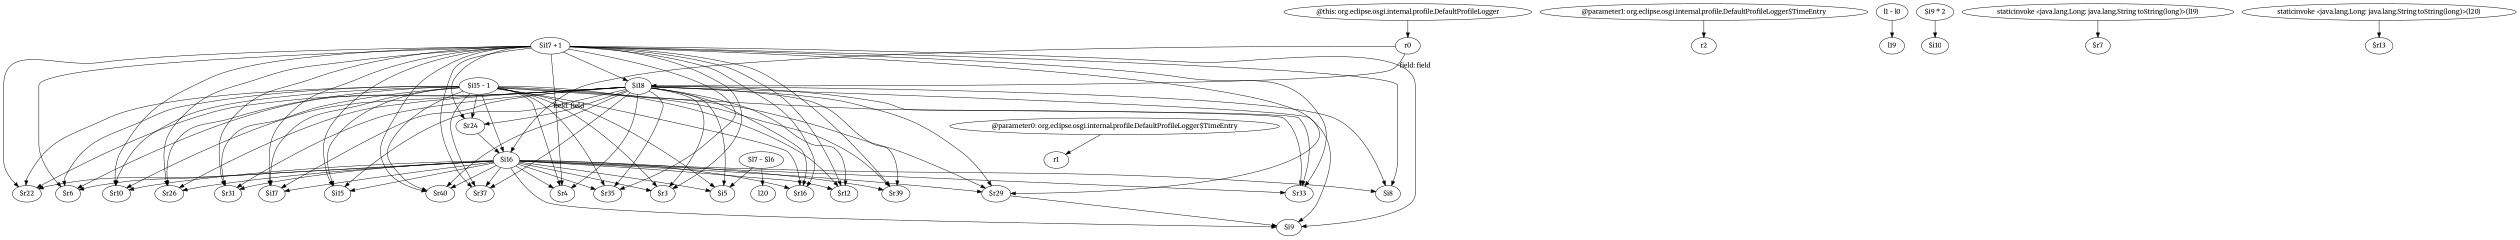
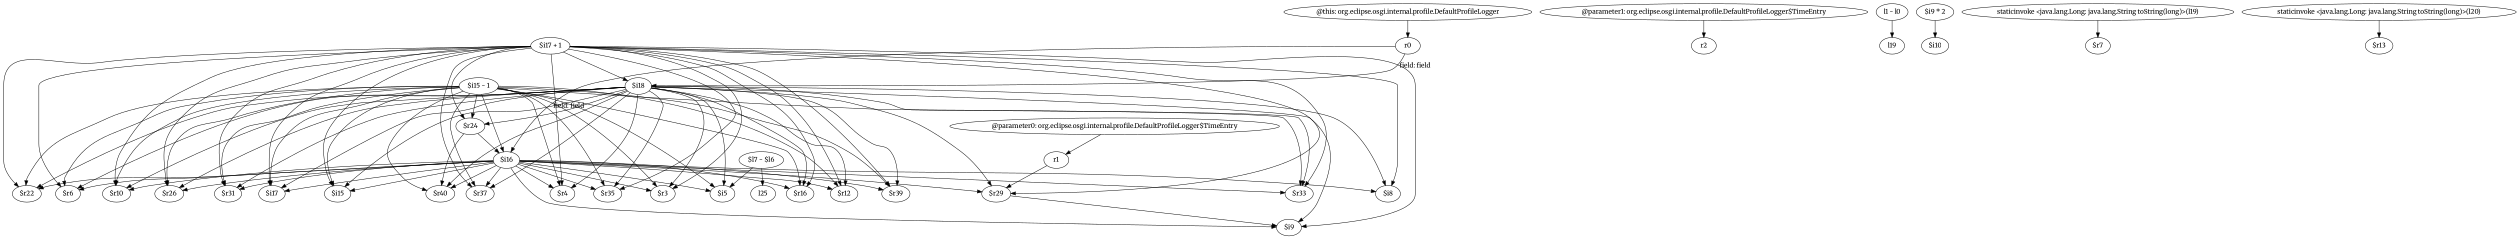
edge "$i17 + 1" -> "$r40": now "$r24" -> "$r40"
edge "$i15 - 1" -> "$r29": now "r1" -> "$r29"
node "l20": label "l20" -> "l25"
